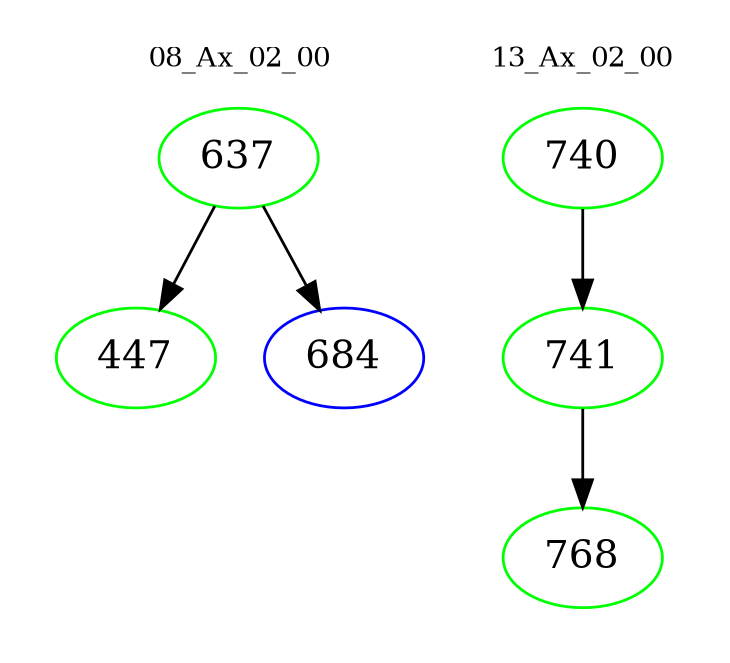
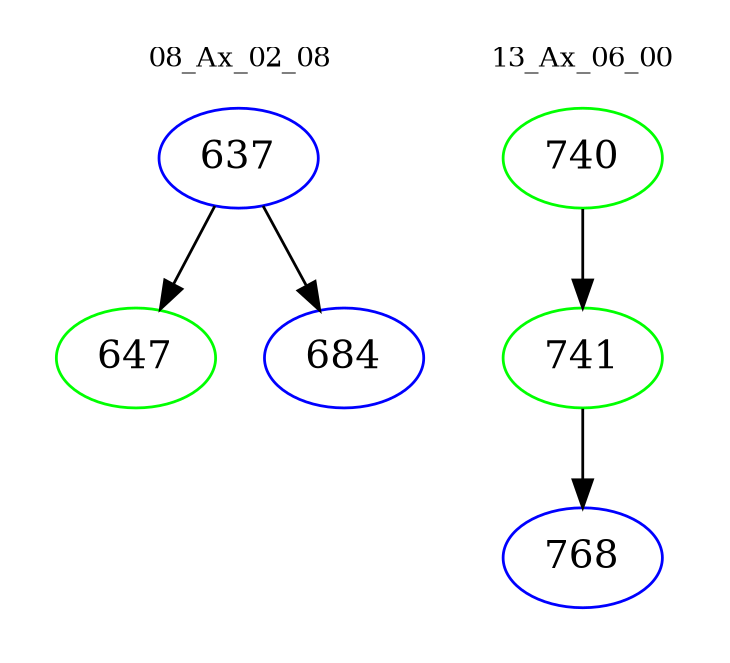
cluster "08_Ax_02_00": label "08_Ax_02_00" -> "08_Ax_02_08"
cluster "13_Ax_02_00": label "13_Ax_02_00" -> "13_Ax_06_00"
node "637": color green -> blue
node "447": label "447" -> "647"
node "768": color green -> blue
